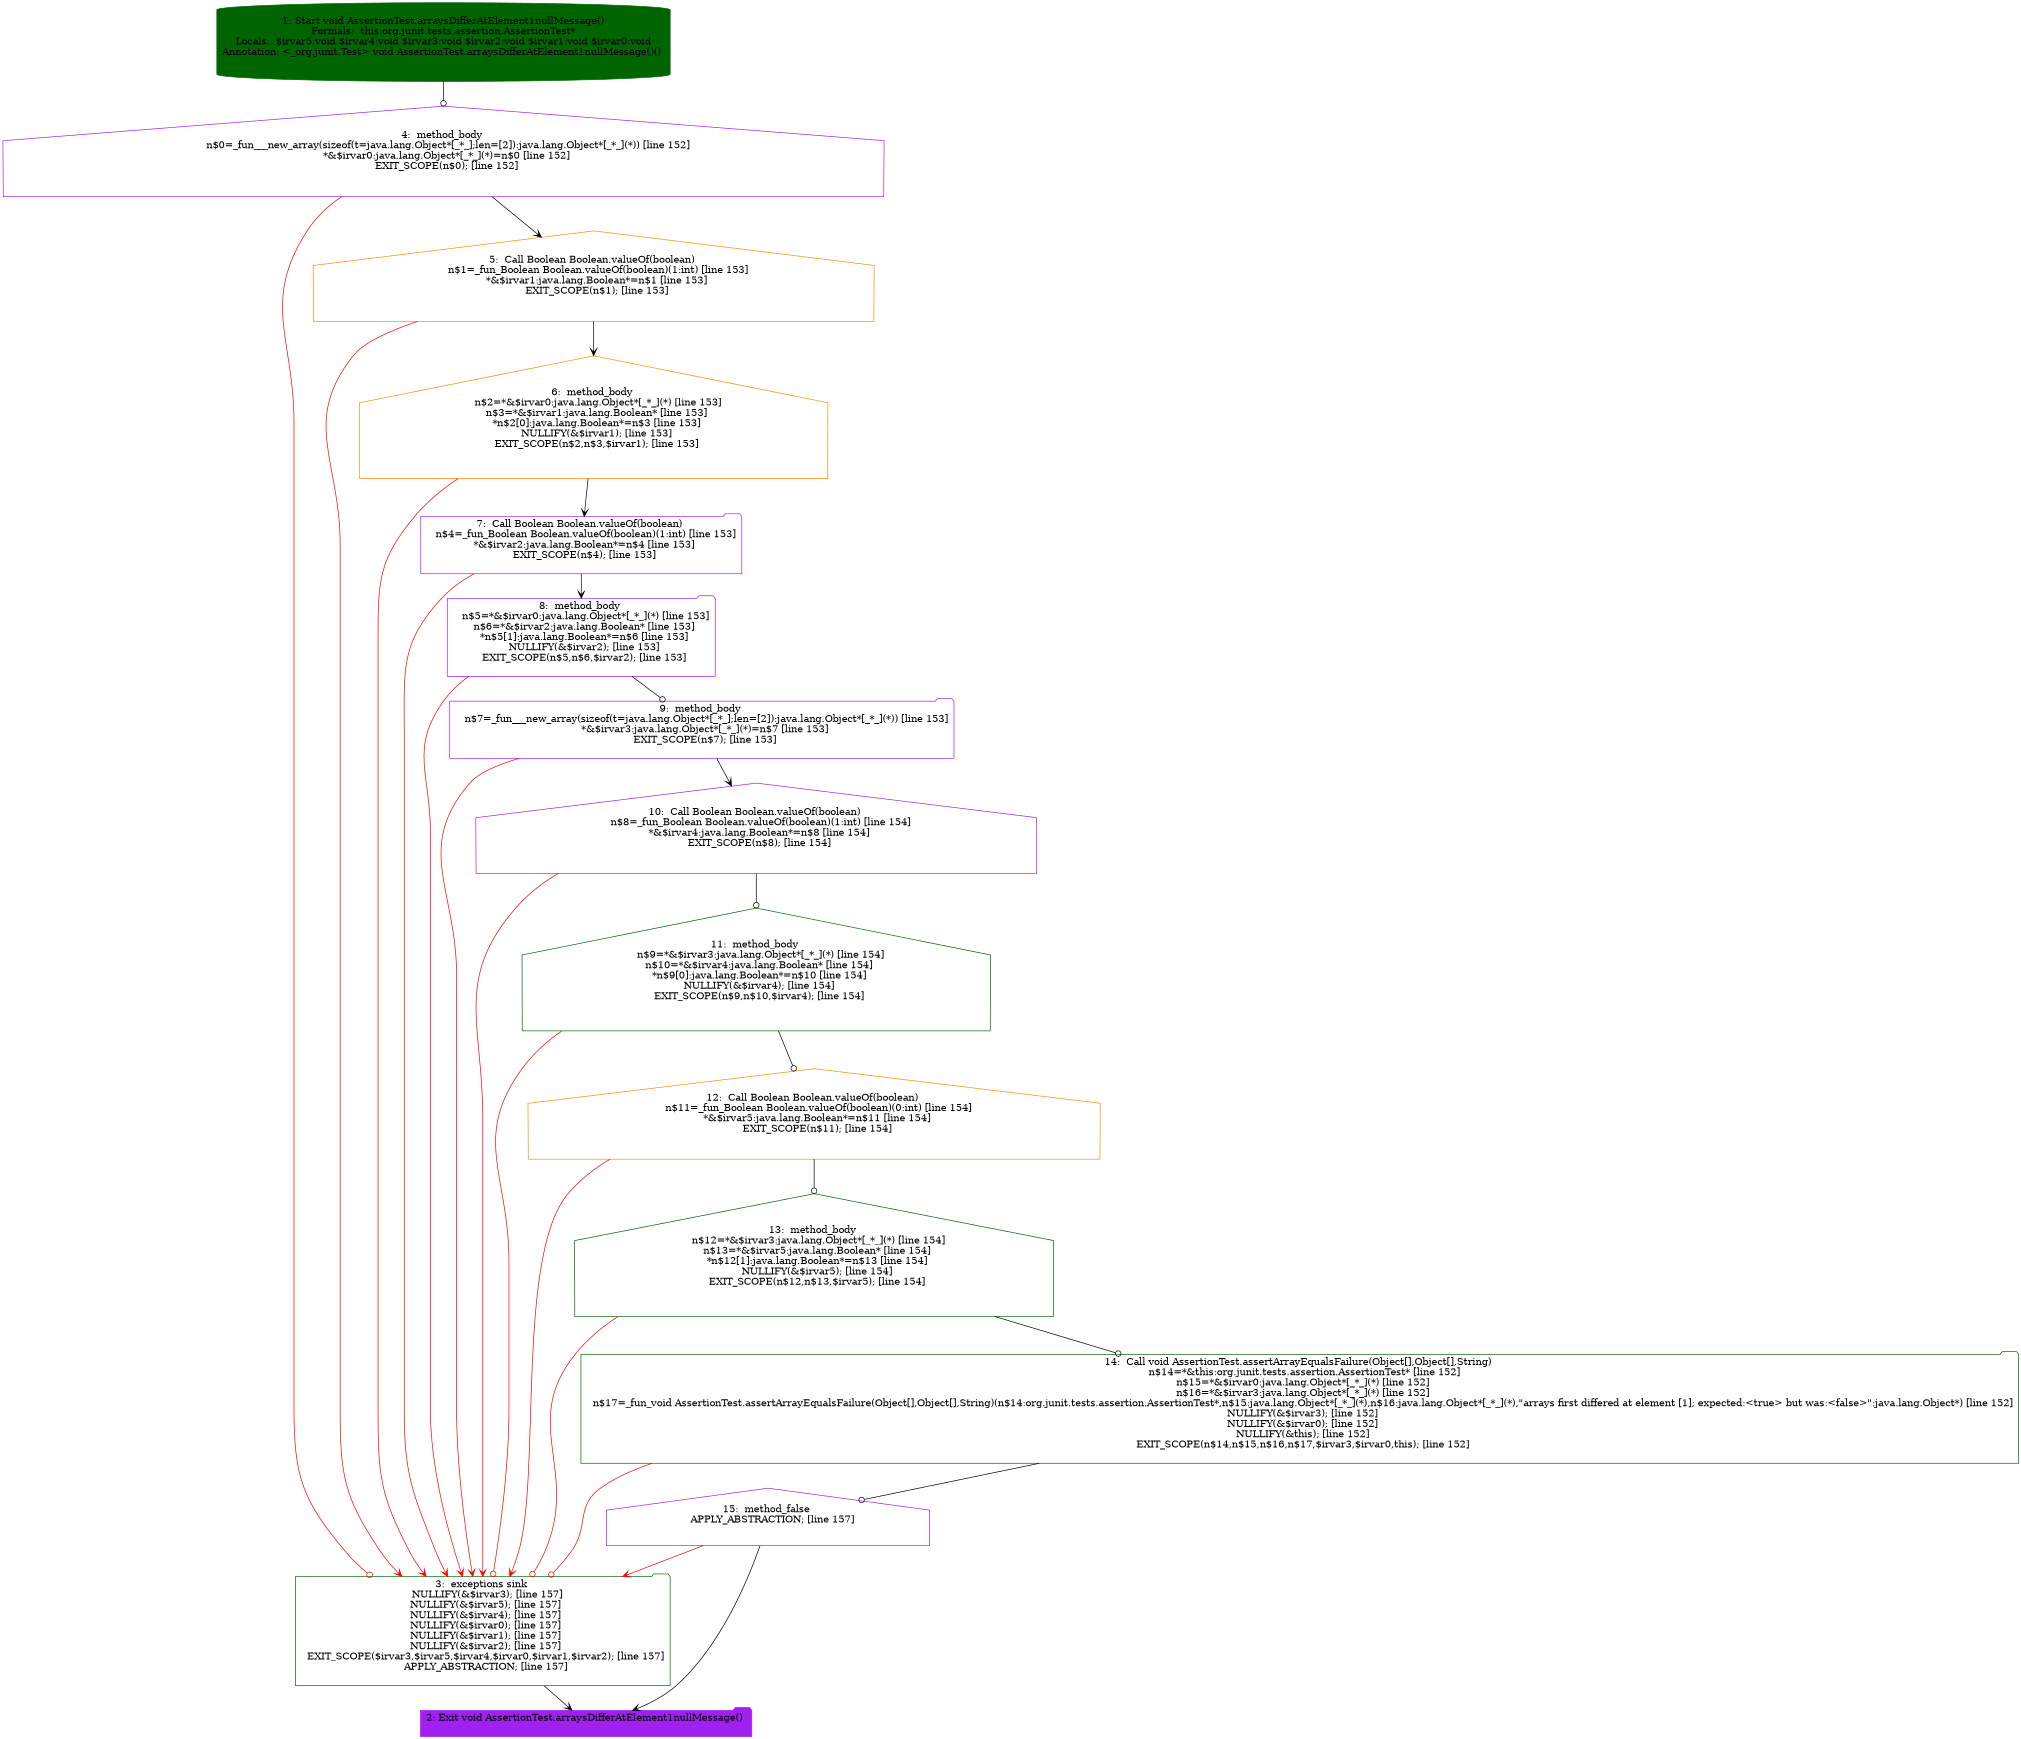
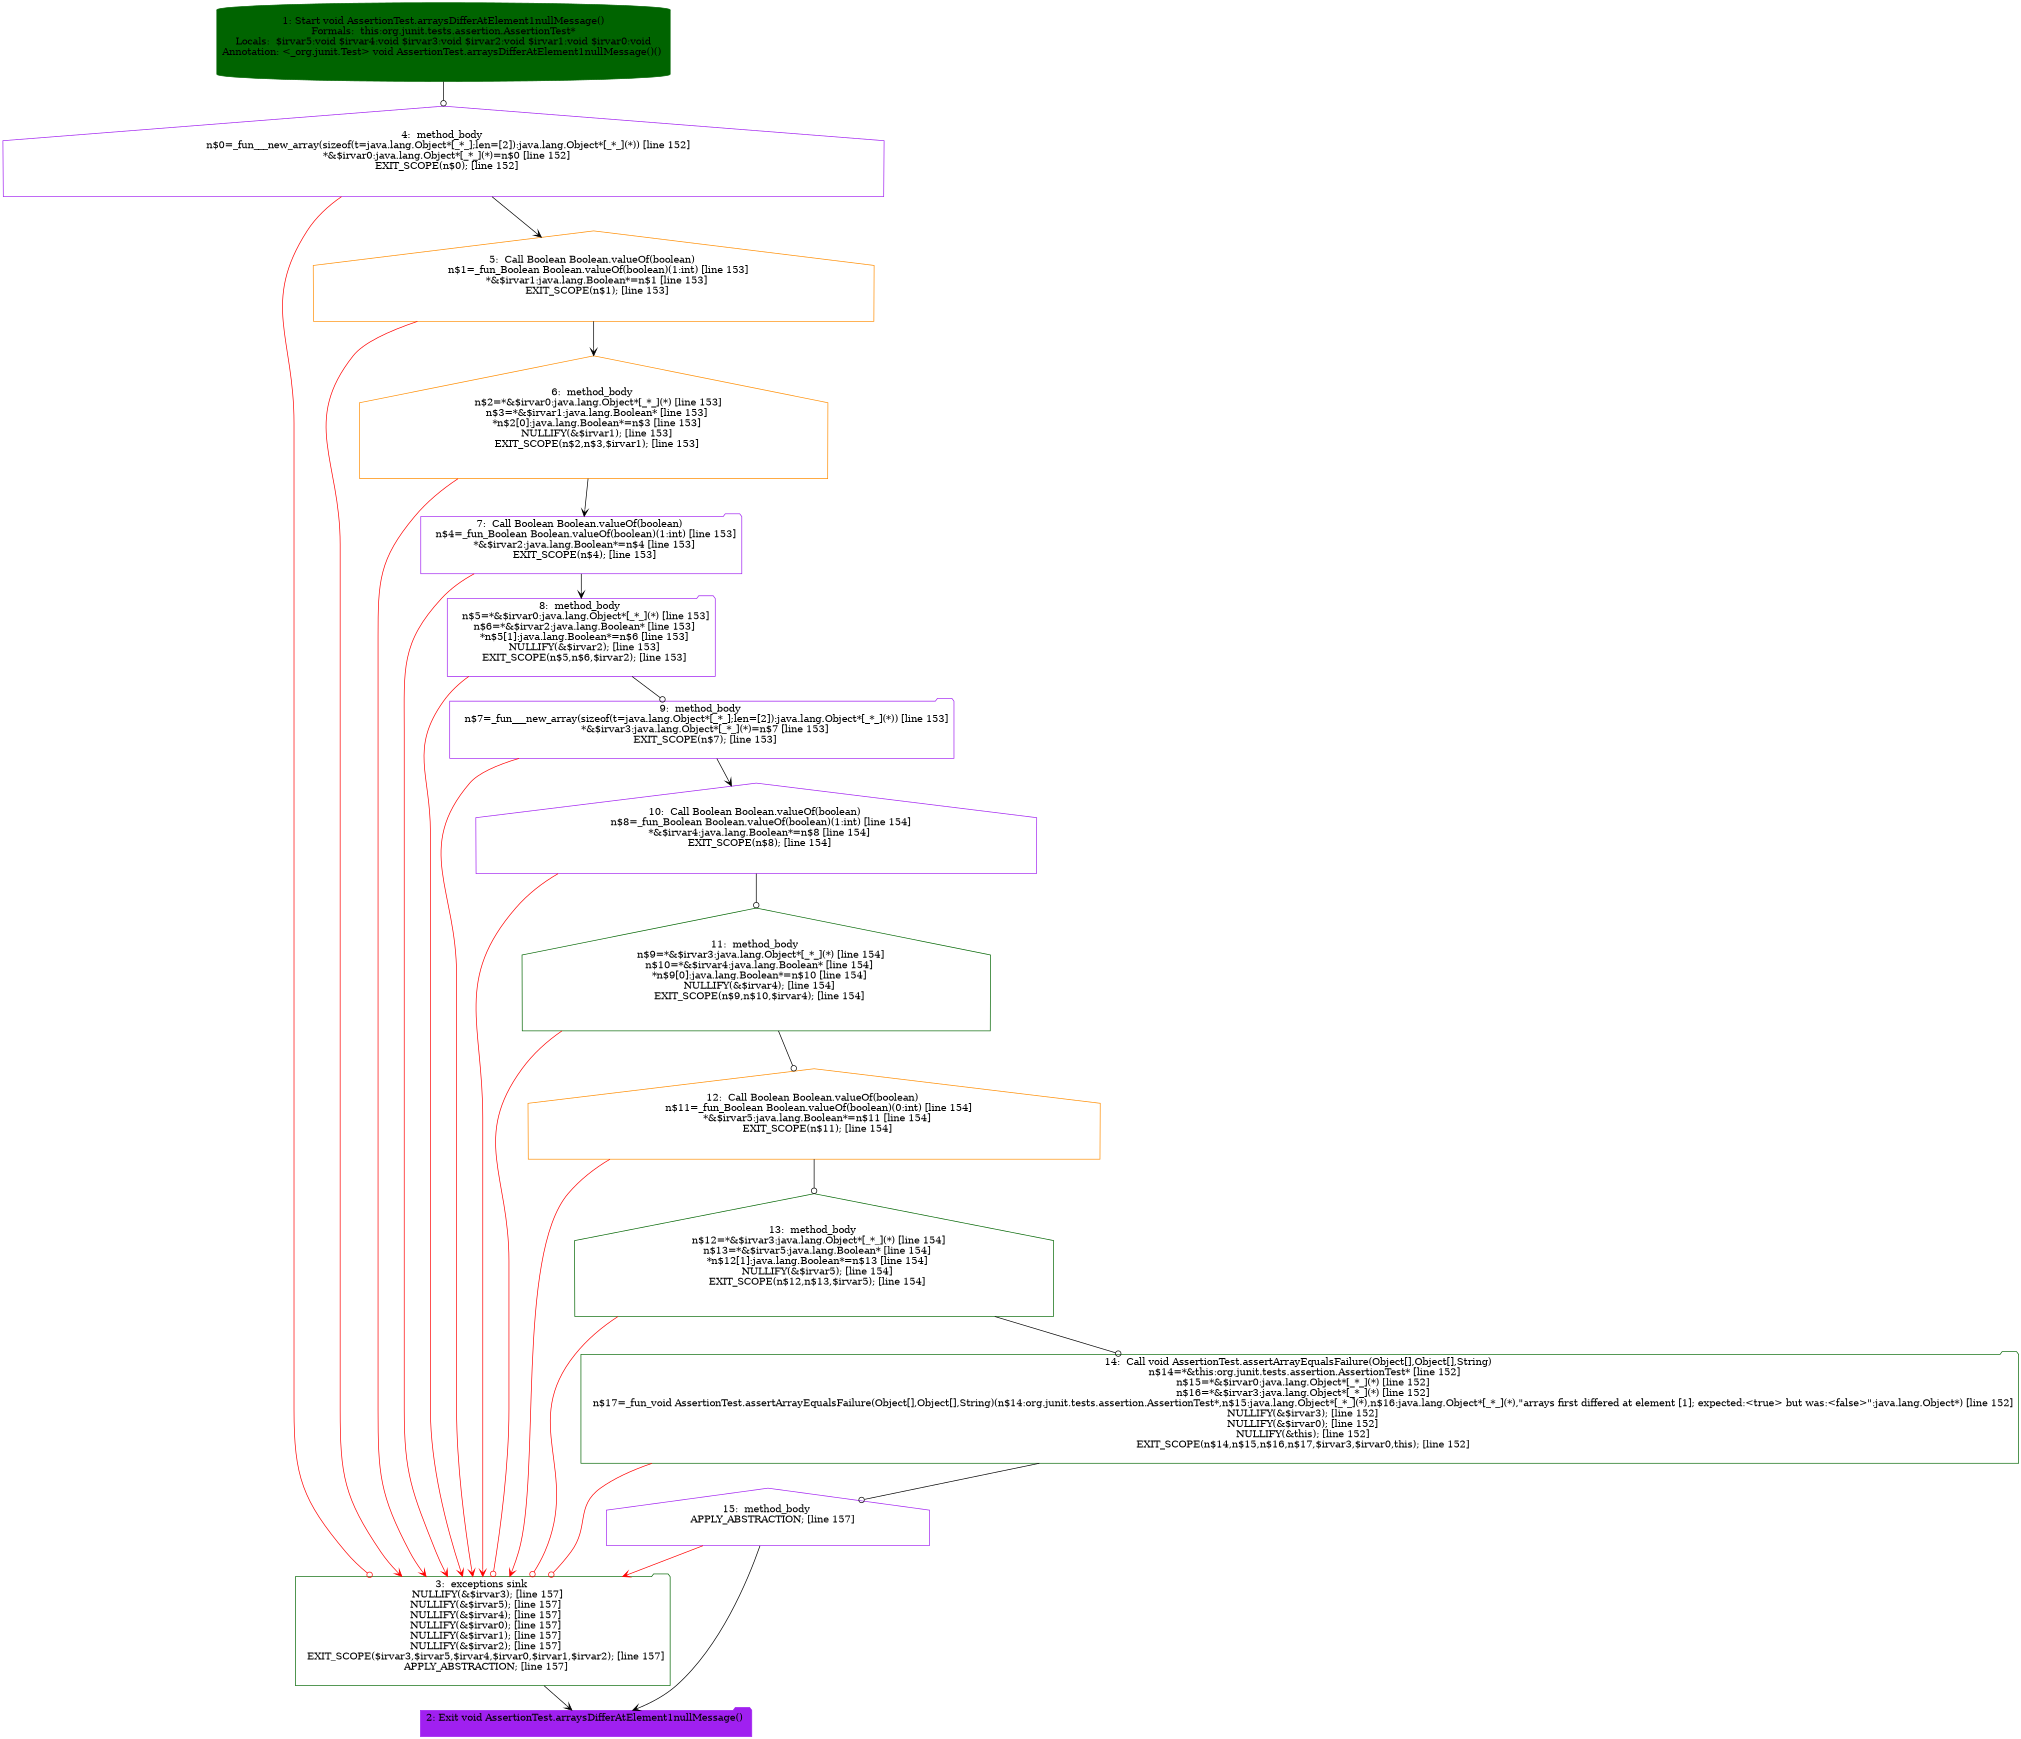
node "15:  method_false APPLY_ABSTRACTION; [line 157]": label "15:  method_false APPLY_ABSTRACTION; [line 157]" -> "15:  method_body APPLY_ABSTRACTION; [line 157]"
